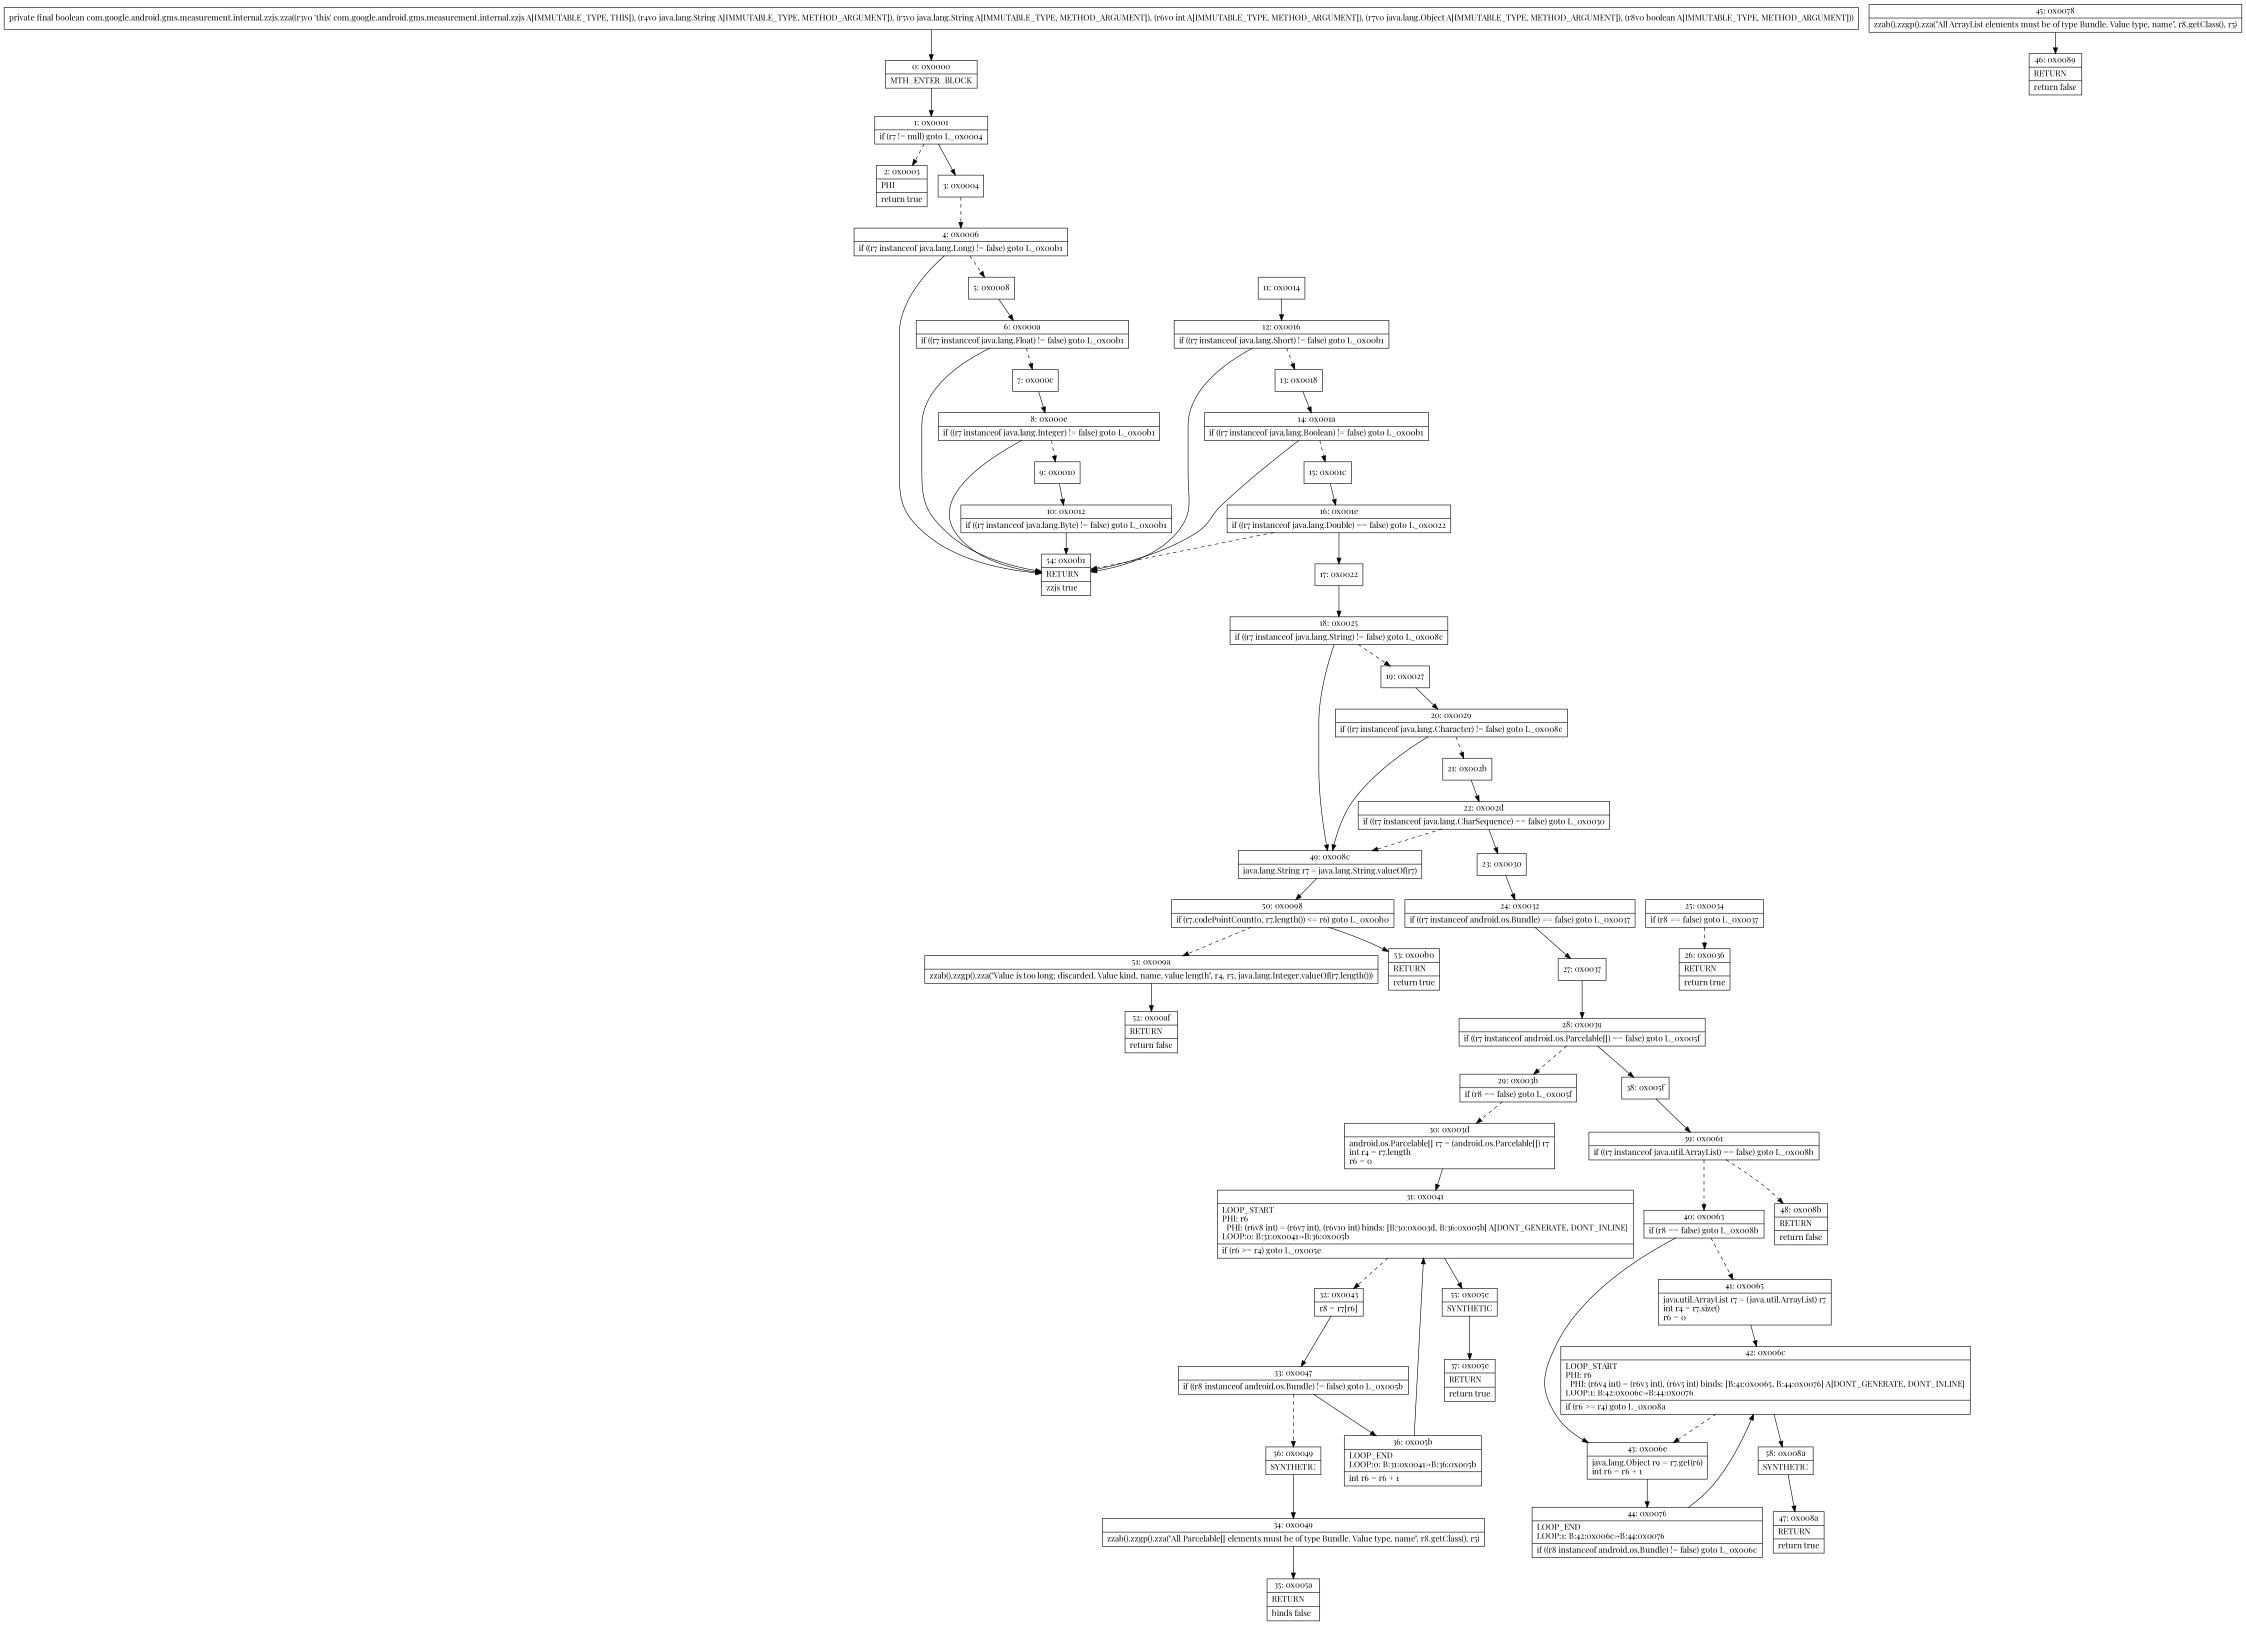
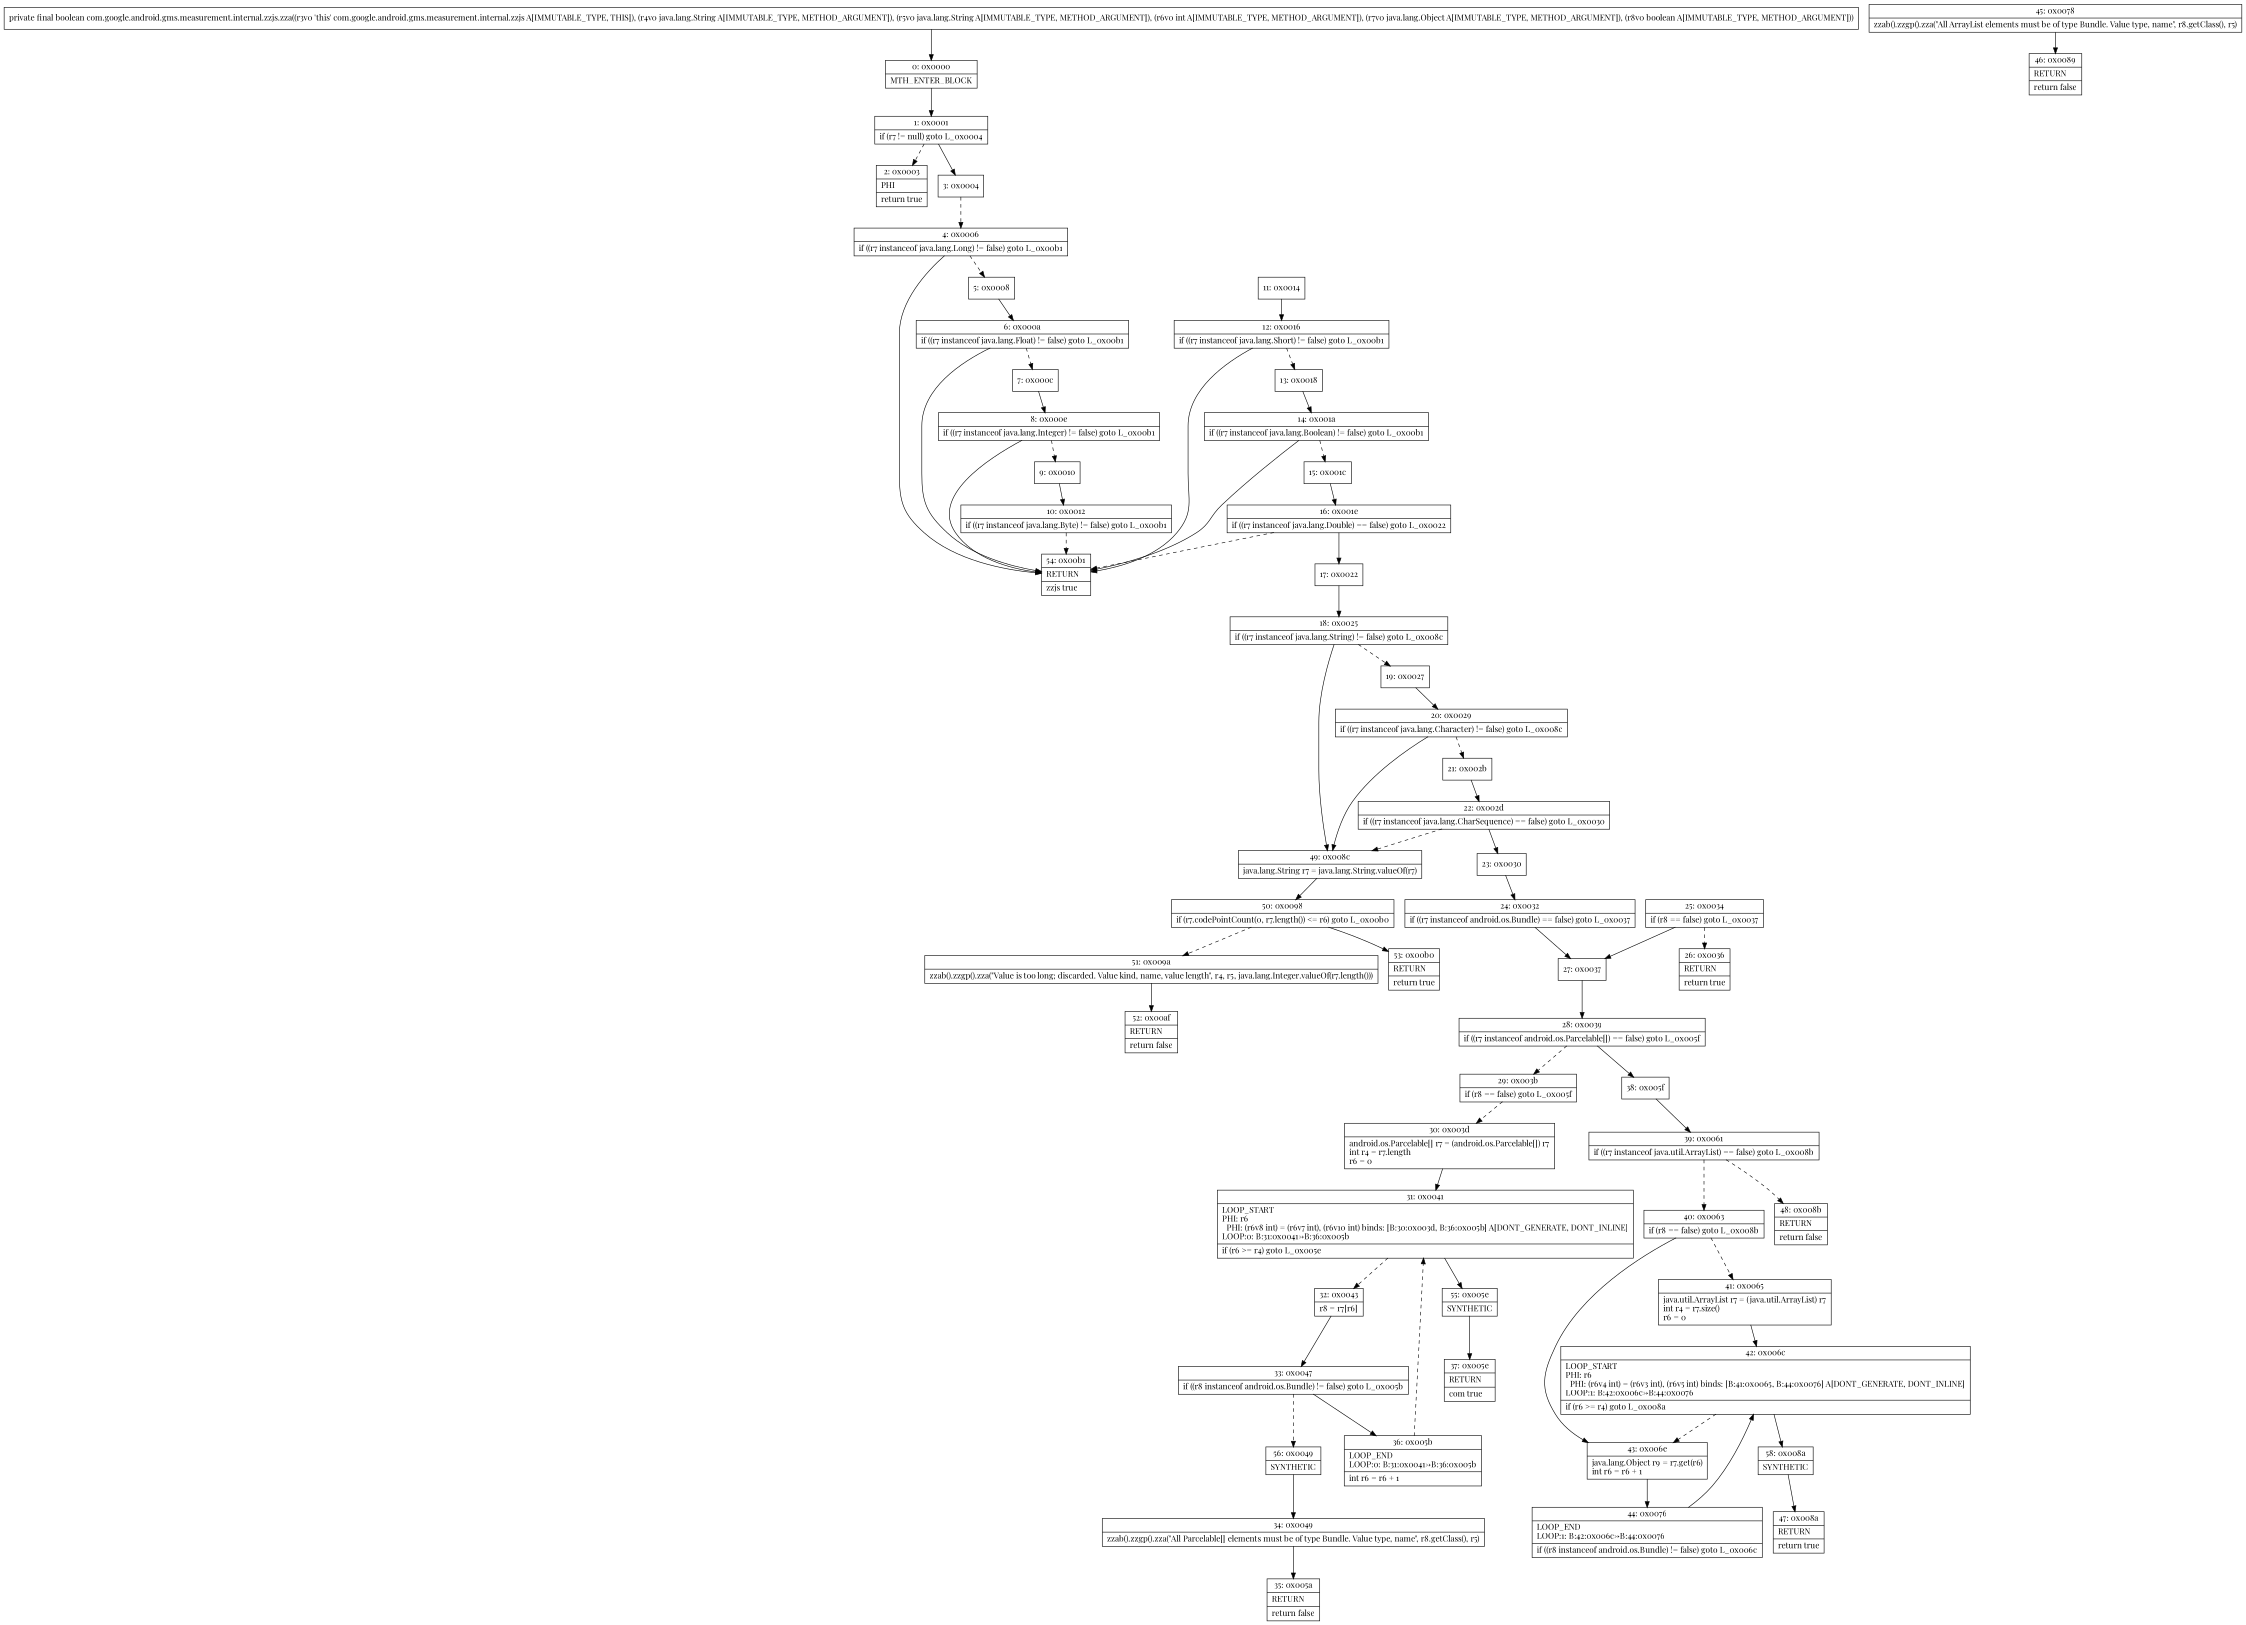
edge "10: 0x0012" -> "54: 0x00b1": style solid -> dashed
edge "25: 0x0034" -> "27: 0x0037": added
edge "36: 0x005b" -> "31: 0x0041": style solid -> dashed
node "37: 0x005e": text "return true" -> "com true"
node "35: 0x005a": text "binds false" -> "return false"
